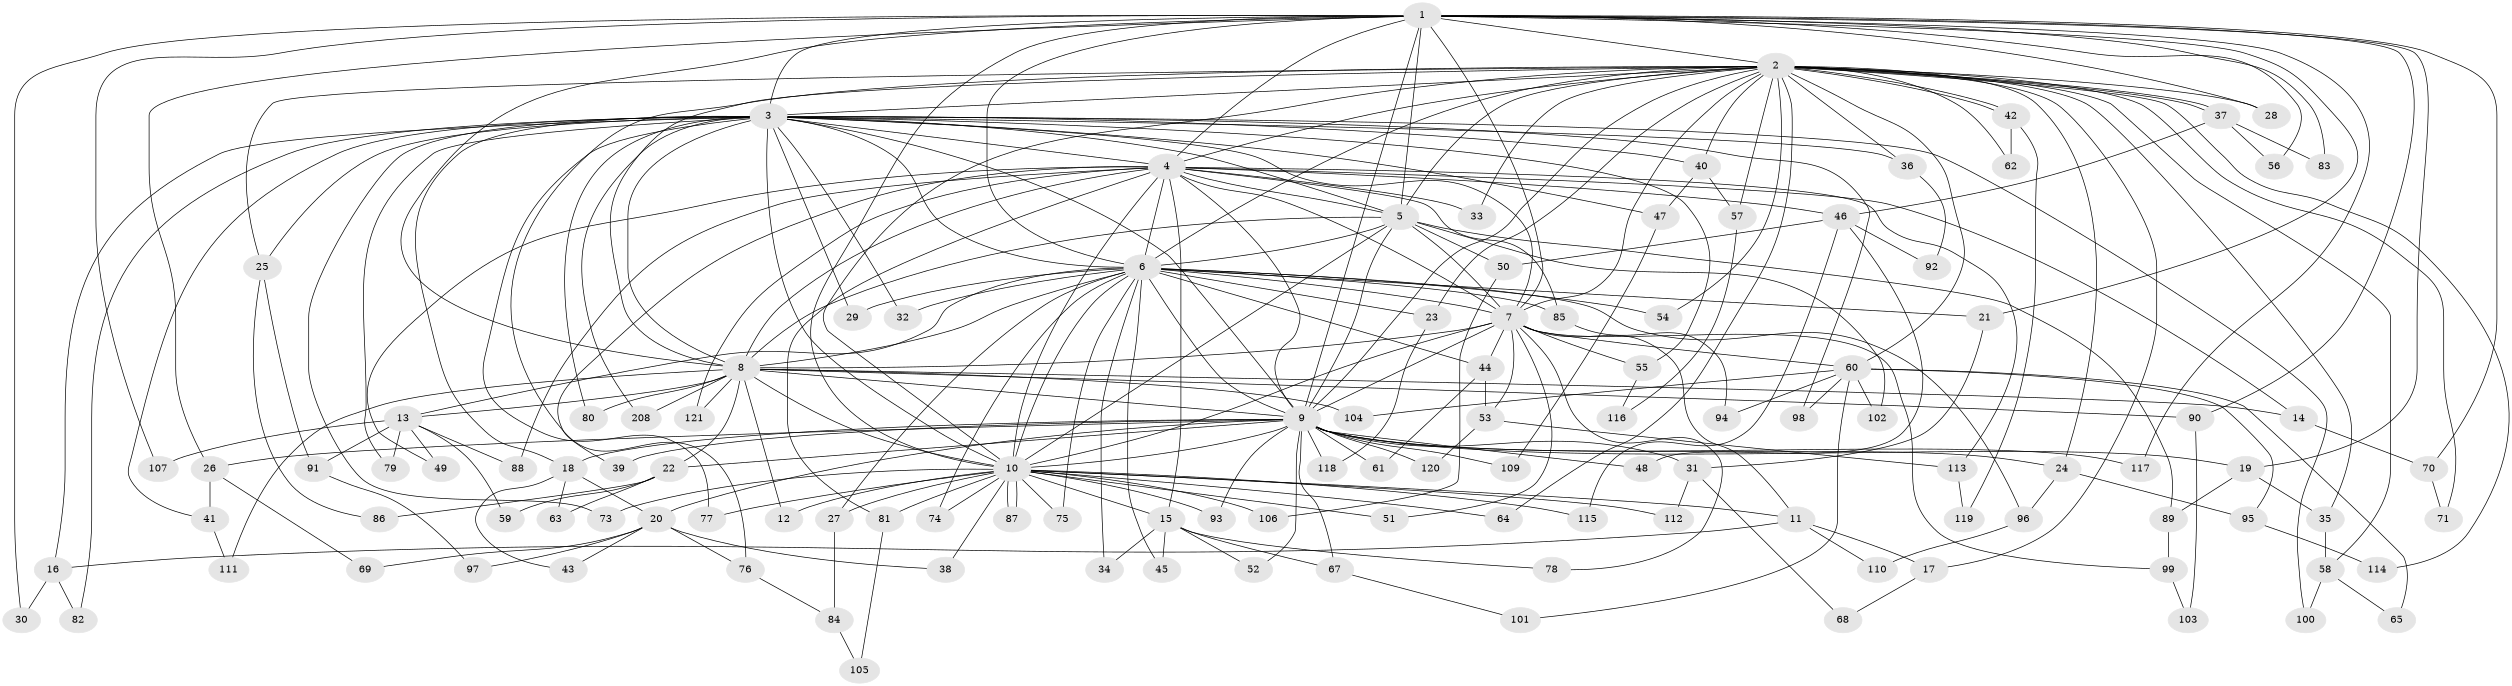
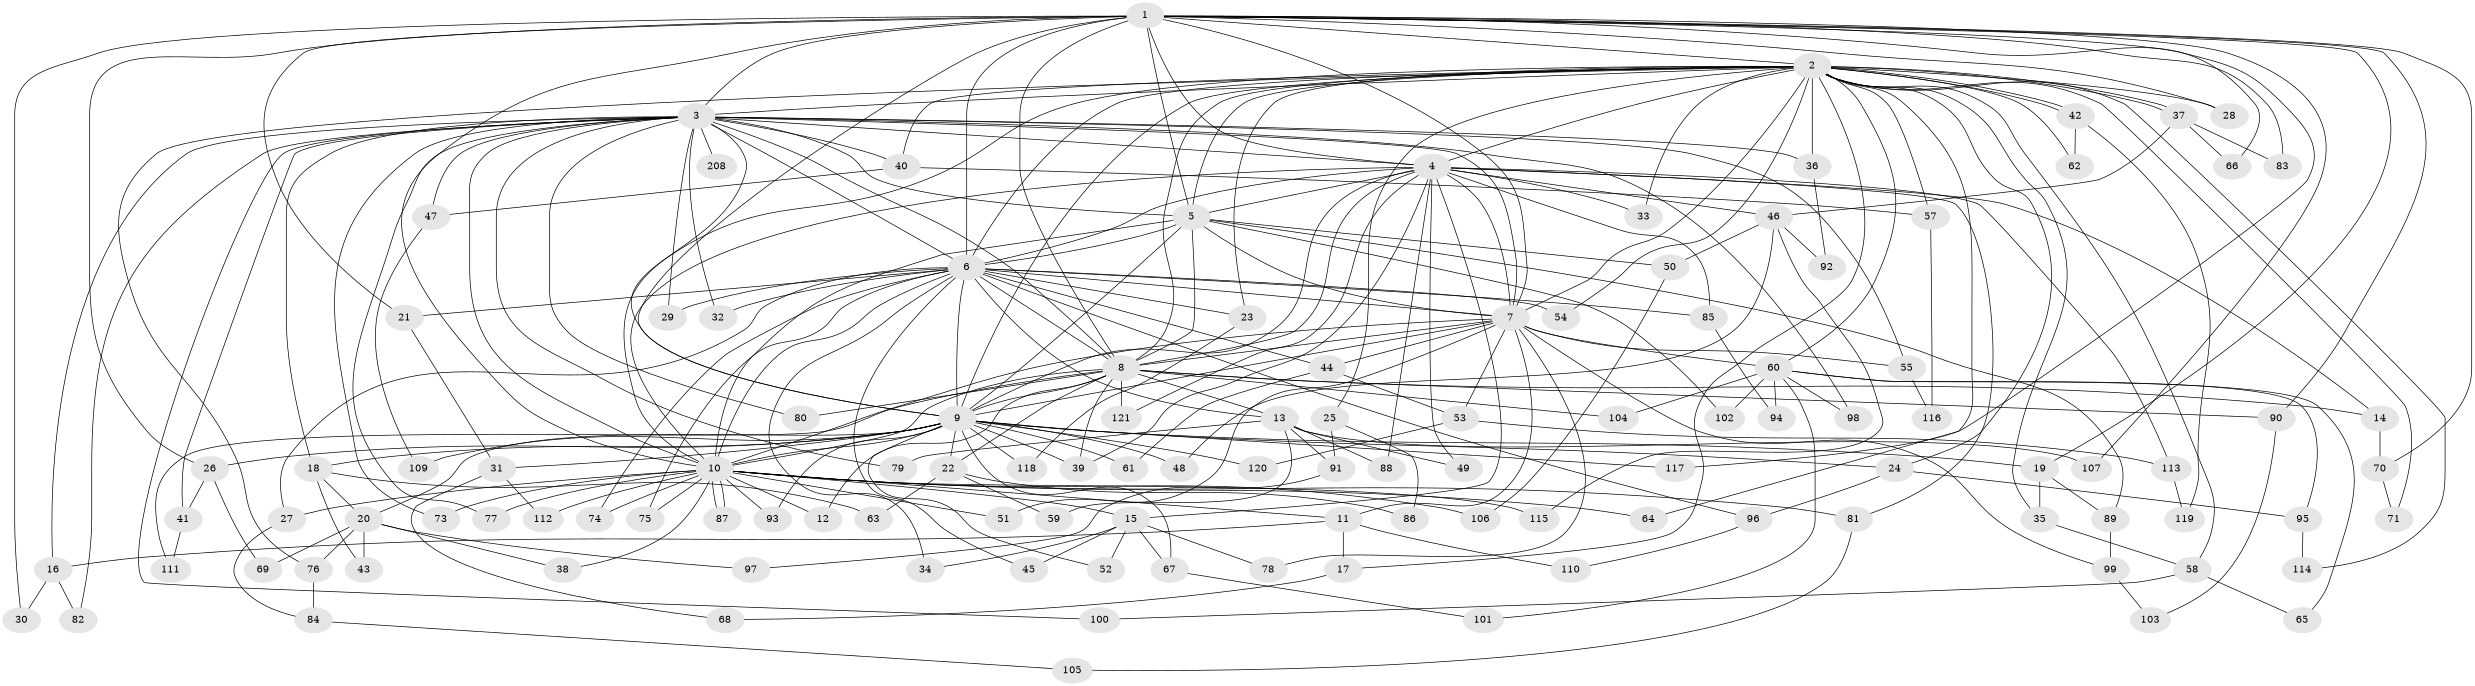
edge "3" -- "25": removed
node "56": label "56" -> "66"
edge "8" -- "208": now "8" -- "39"
